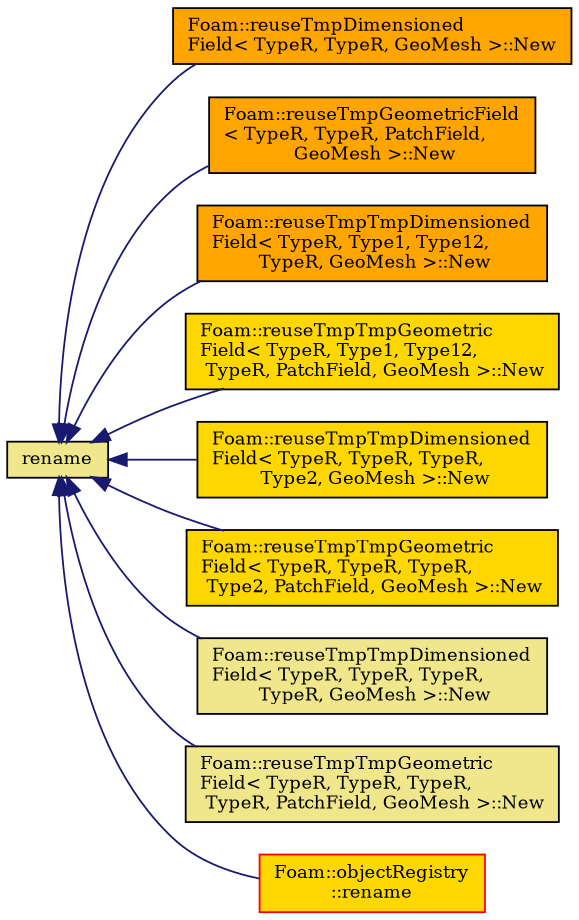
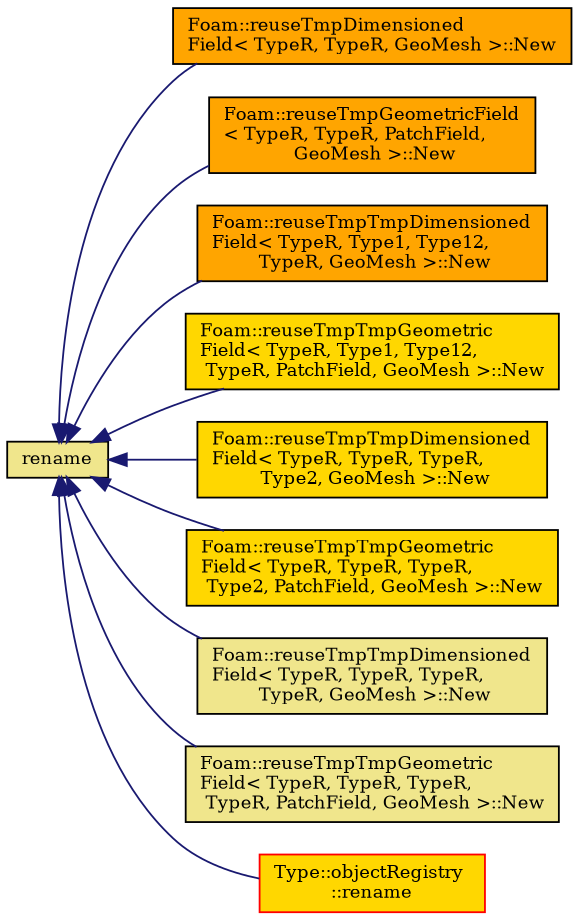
node "Foam::objectRegistry ::rename": label "Foam::objectRegistry ::rename" -> "Type::objectRegistry ::rename"
